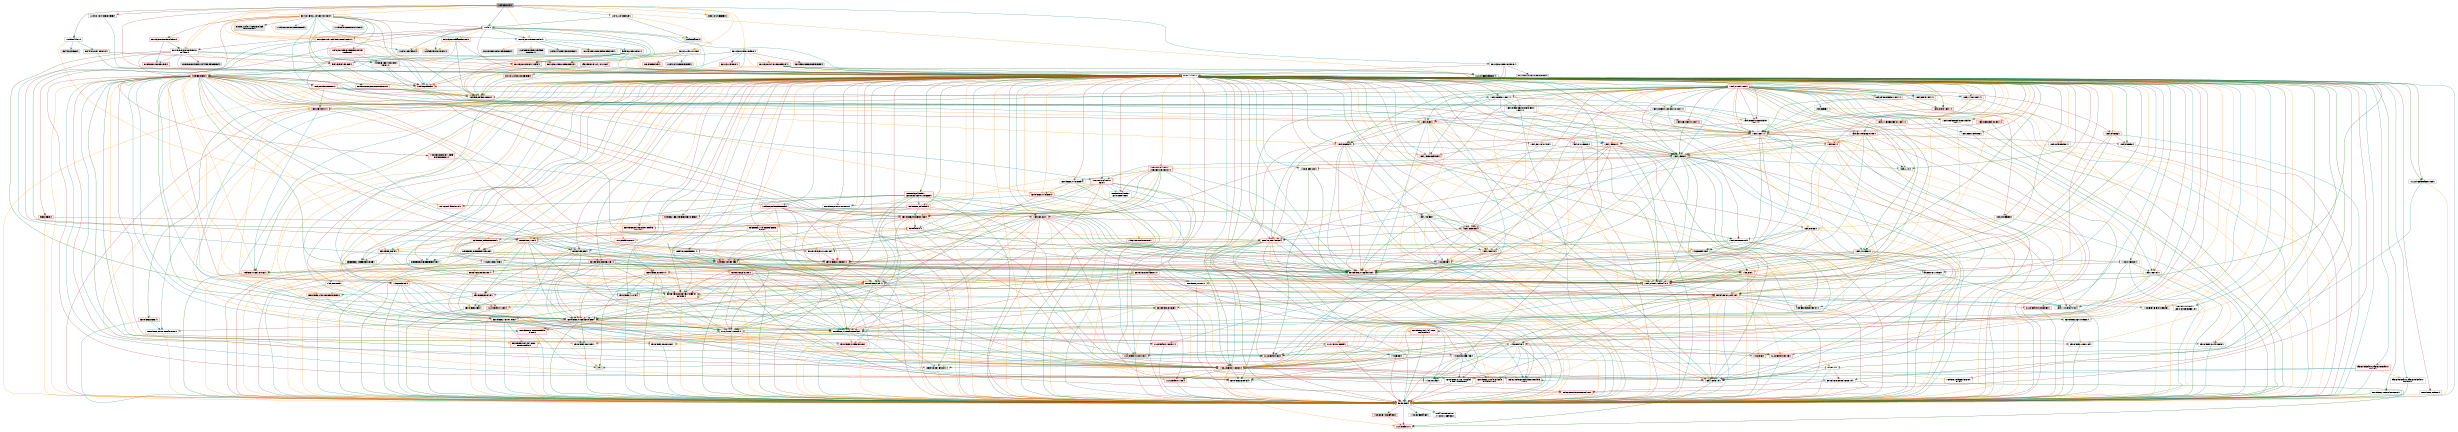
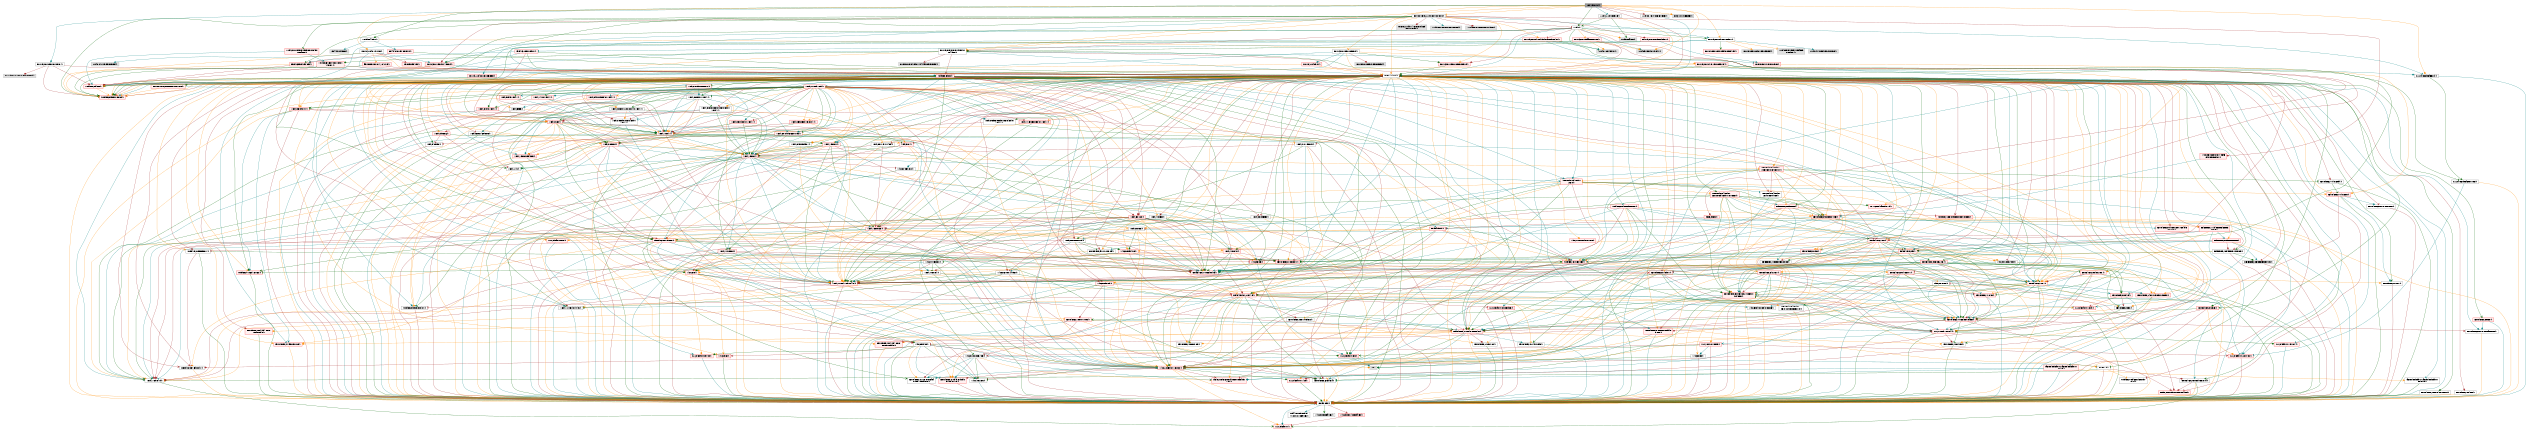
edge "Templates/IsPODType.h" -> "CoreTypes.h": now "UObject/ScriptDelegates.h" -> "CoreTypes.h"
